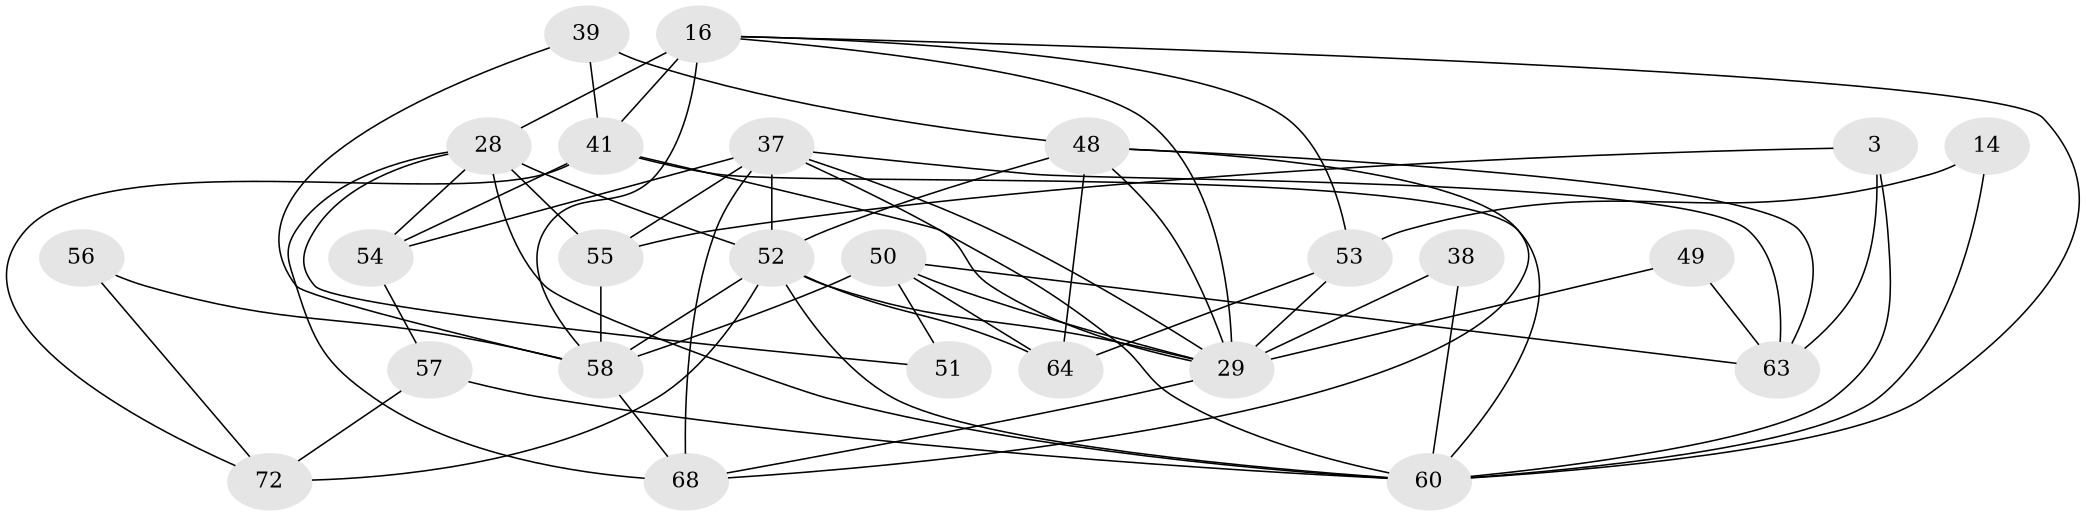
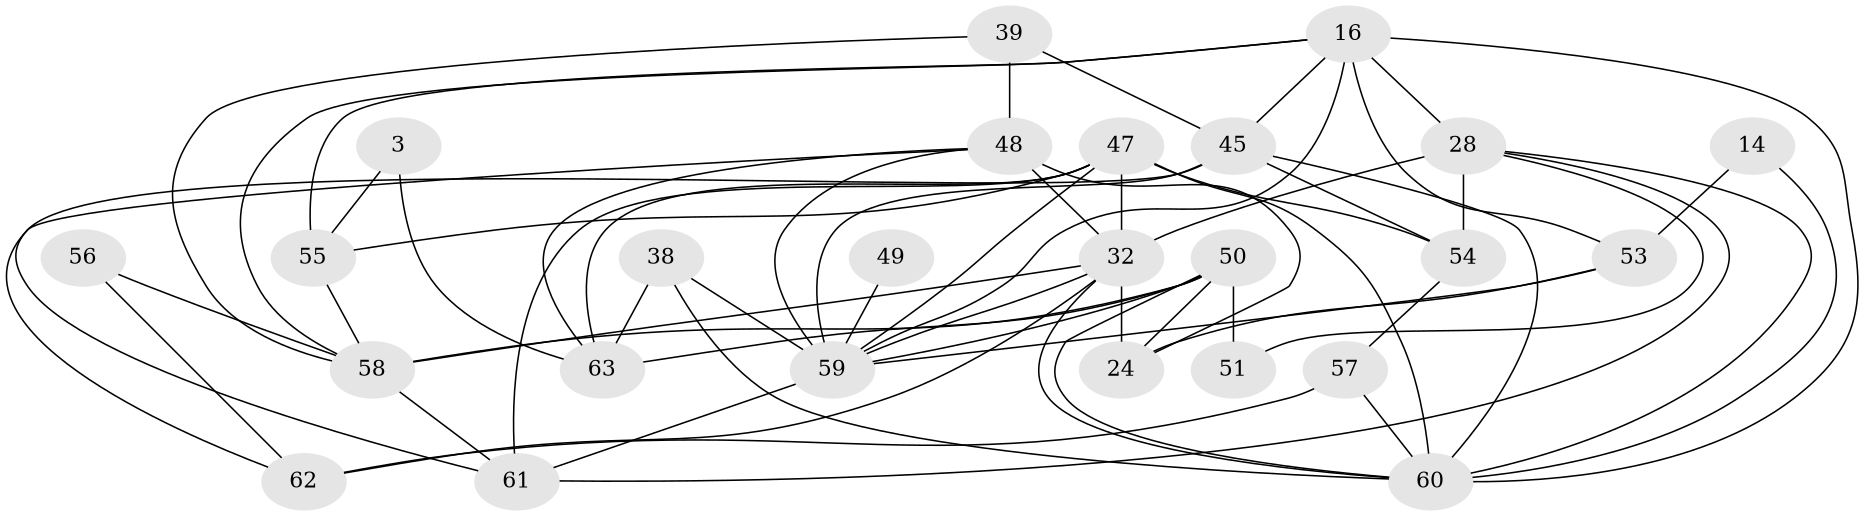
node "41": label "41" -> "45"
node "37": label "37" -> "47"
edge "28" -- "55": now "16" -- "55"
node "52": label "52" -> "32"
edge "49" -- "63": now "38" -- "63"
node "64": label "64" -> "24"
node "29": label "29" -> "59"
edge "3" -- "60": now "50" -- "60"
node "72": label "72" -> "62"
node "68": label "68" -> "61"
